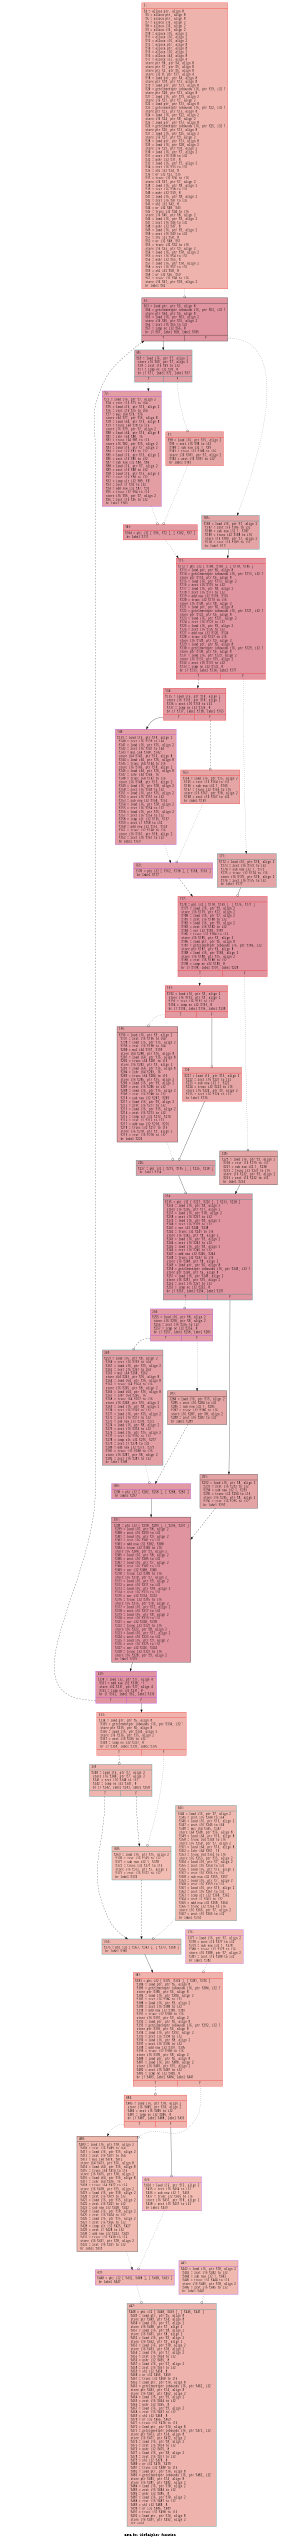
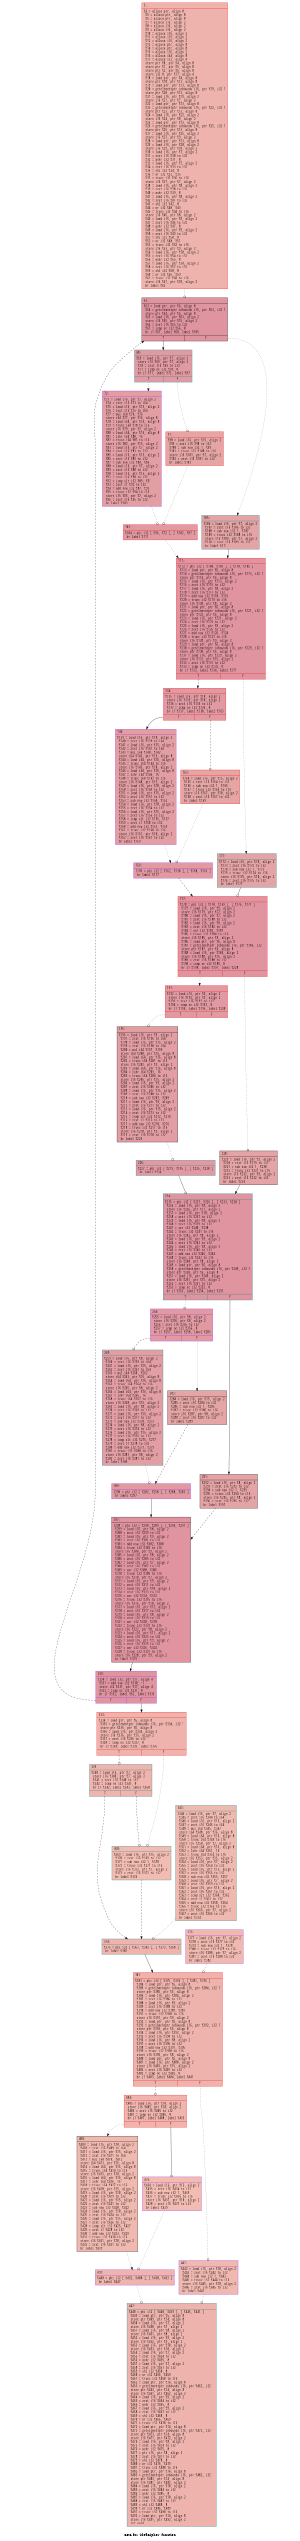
node "220:": removed
edge "339:" -> "368:": arrowhead normal -> odot
edge "382:" -> "408:": now "382:" -> "441:"
node "447:": text "%477 = load i16, ptr %8, align 2" -> "%477 = ptr i16, ptr %8, align 2"
